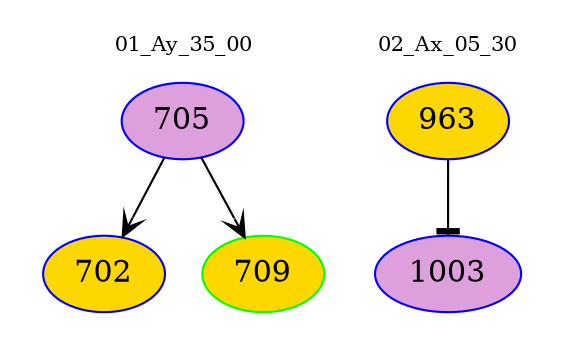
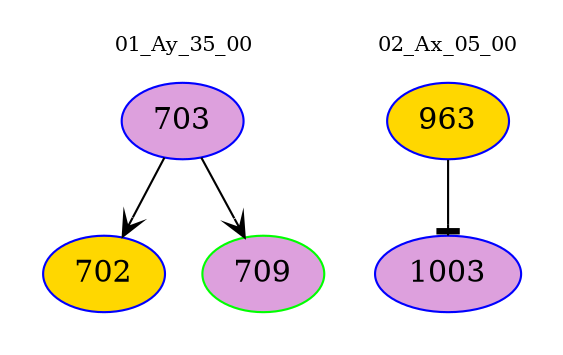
cluster "02_Ax_05_30": label "02_Ax_05_30" -> "02_Ax_05_00"
node "705": label "705" -> "703"
node "709": fillcolor gold -> plum
